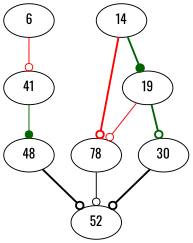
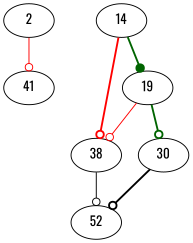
node "6": label "6" -> "2"
node "48": removed
node "78": label "78" -> "38"
